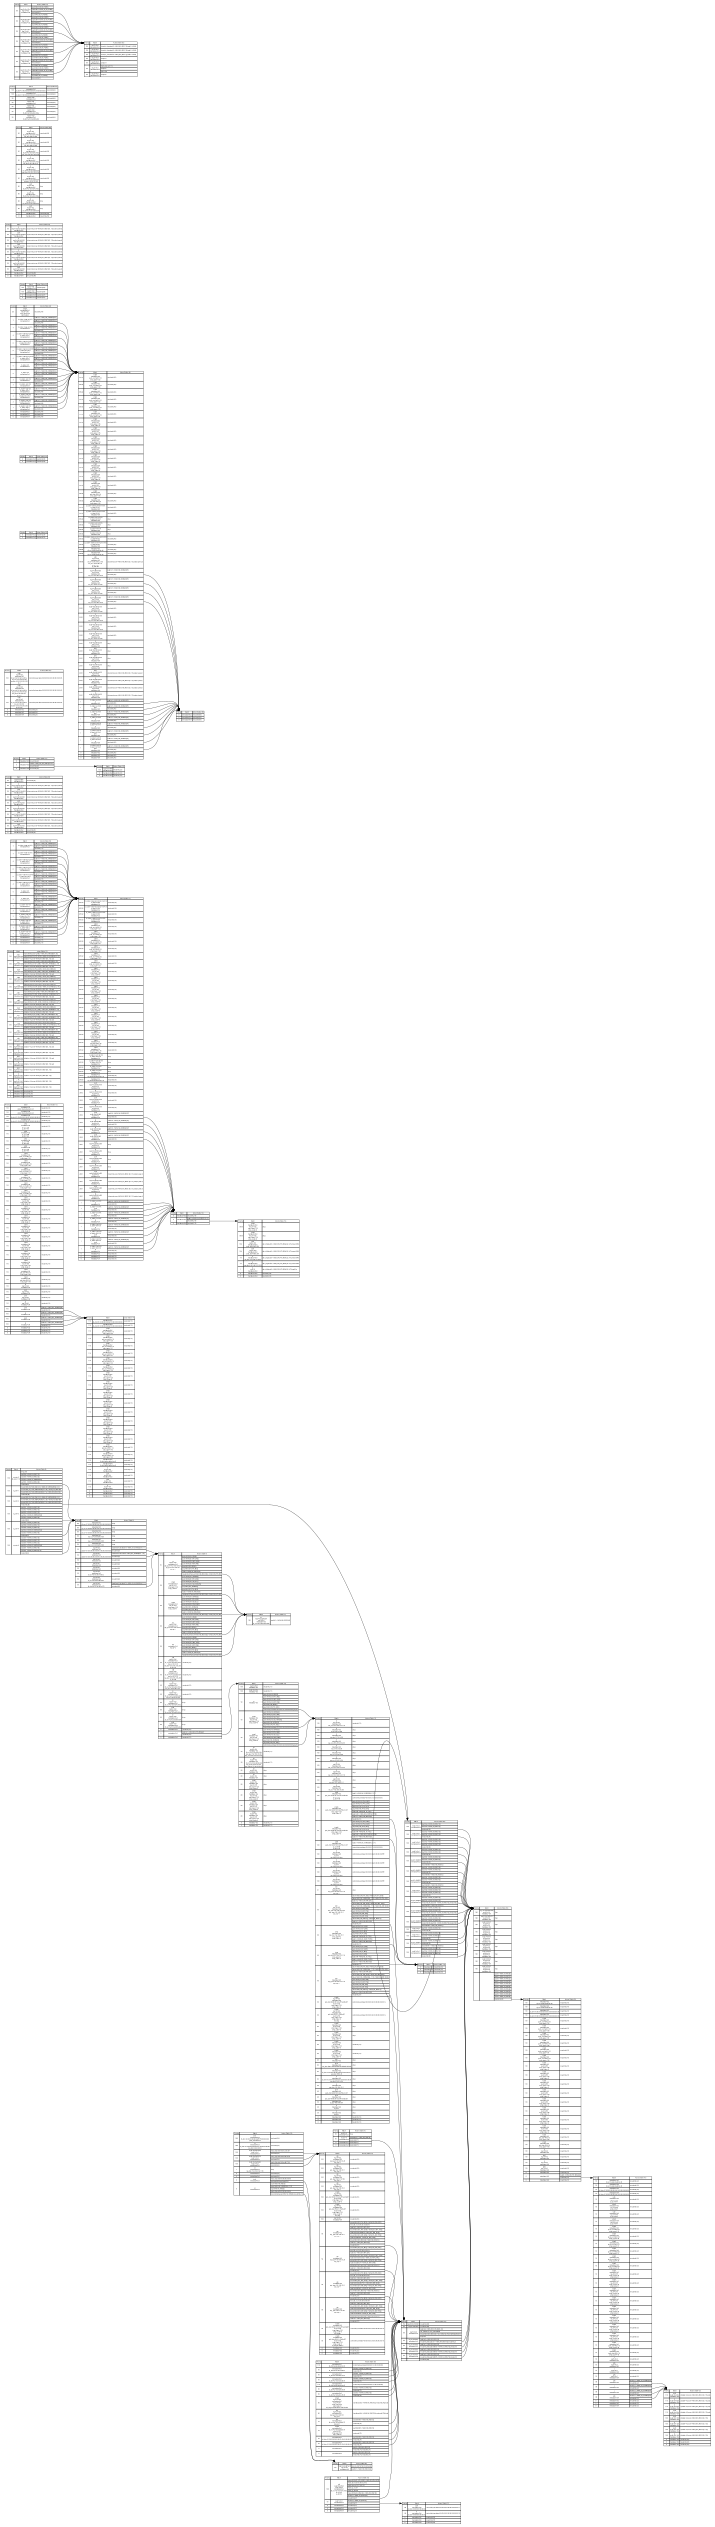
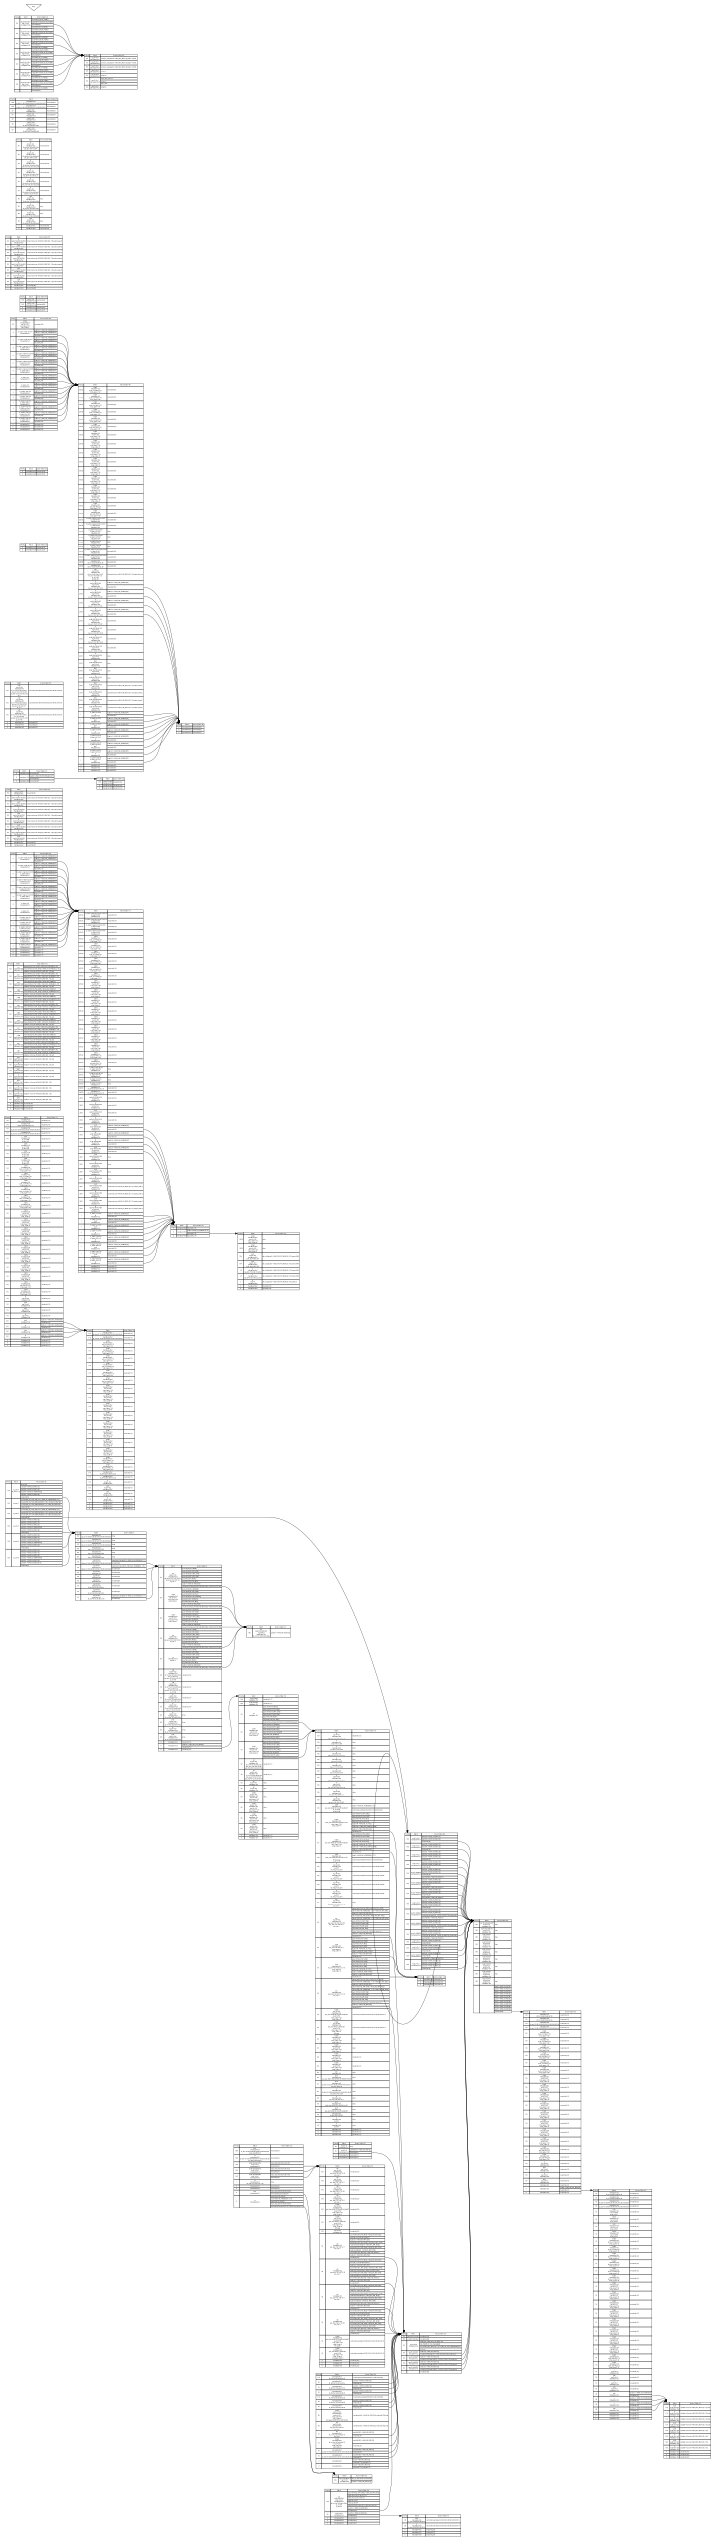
node "drop": added
